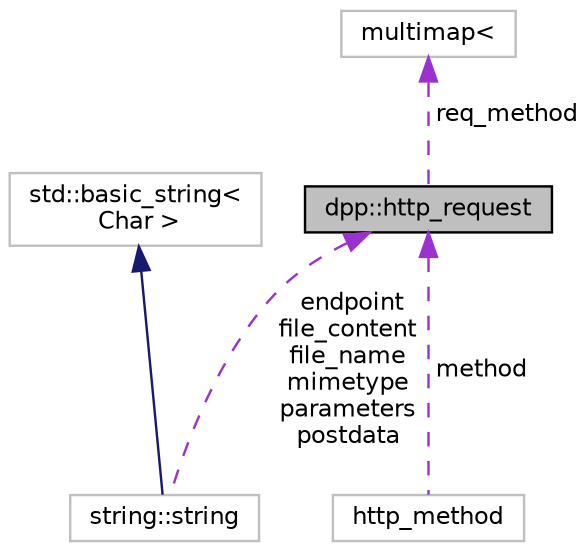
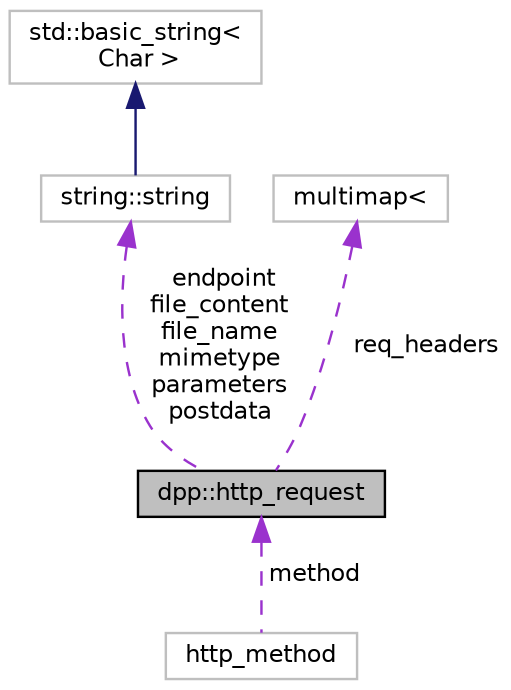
edge "dpp::http_request" -> "multimap<": label " req_method" -> " req_headers"
edge "string::string" -> "dpp::http_request": reversed
